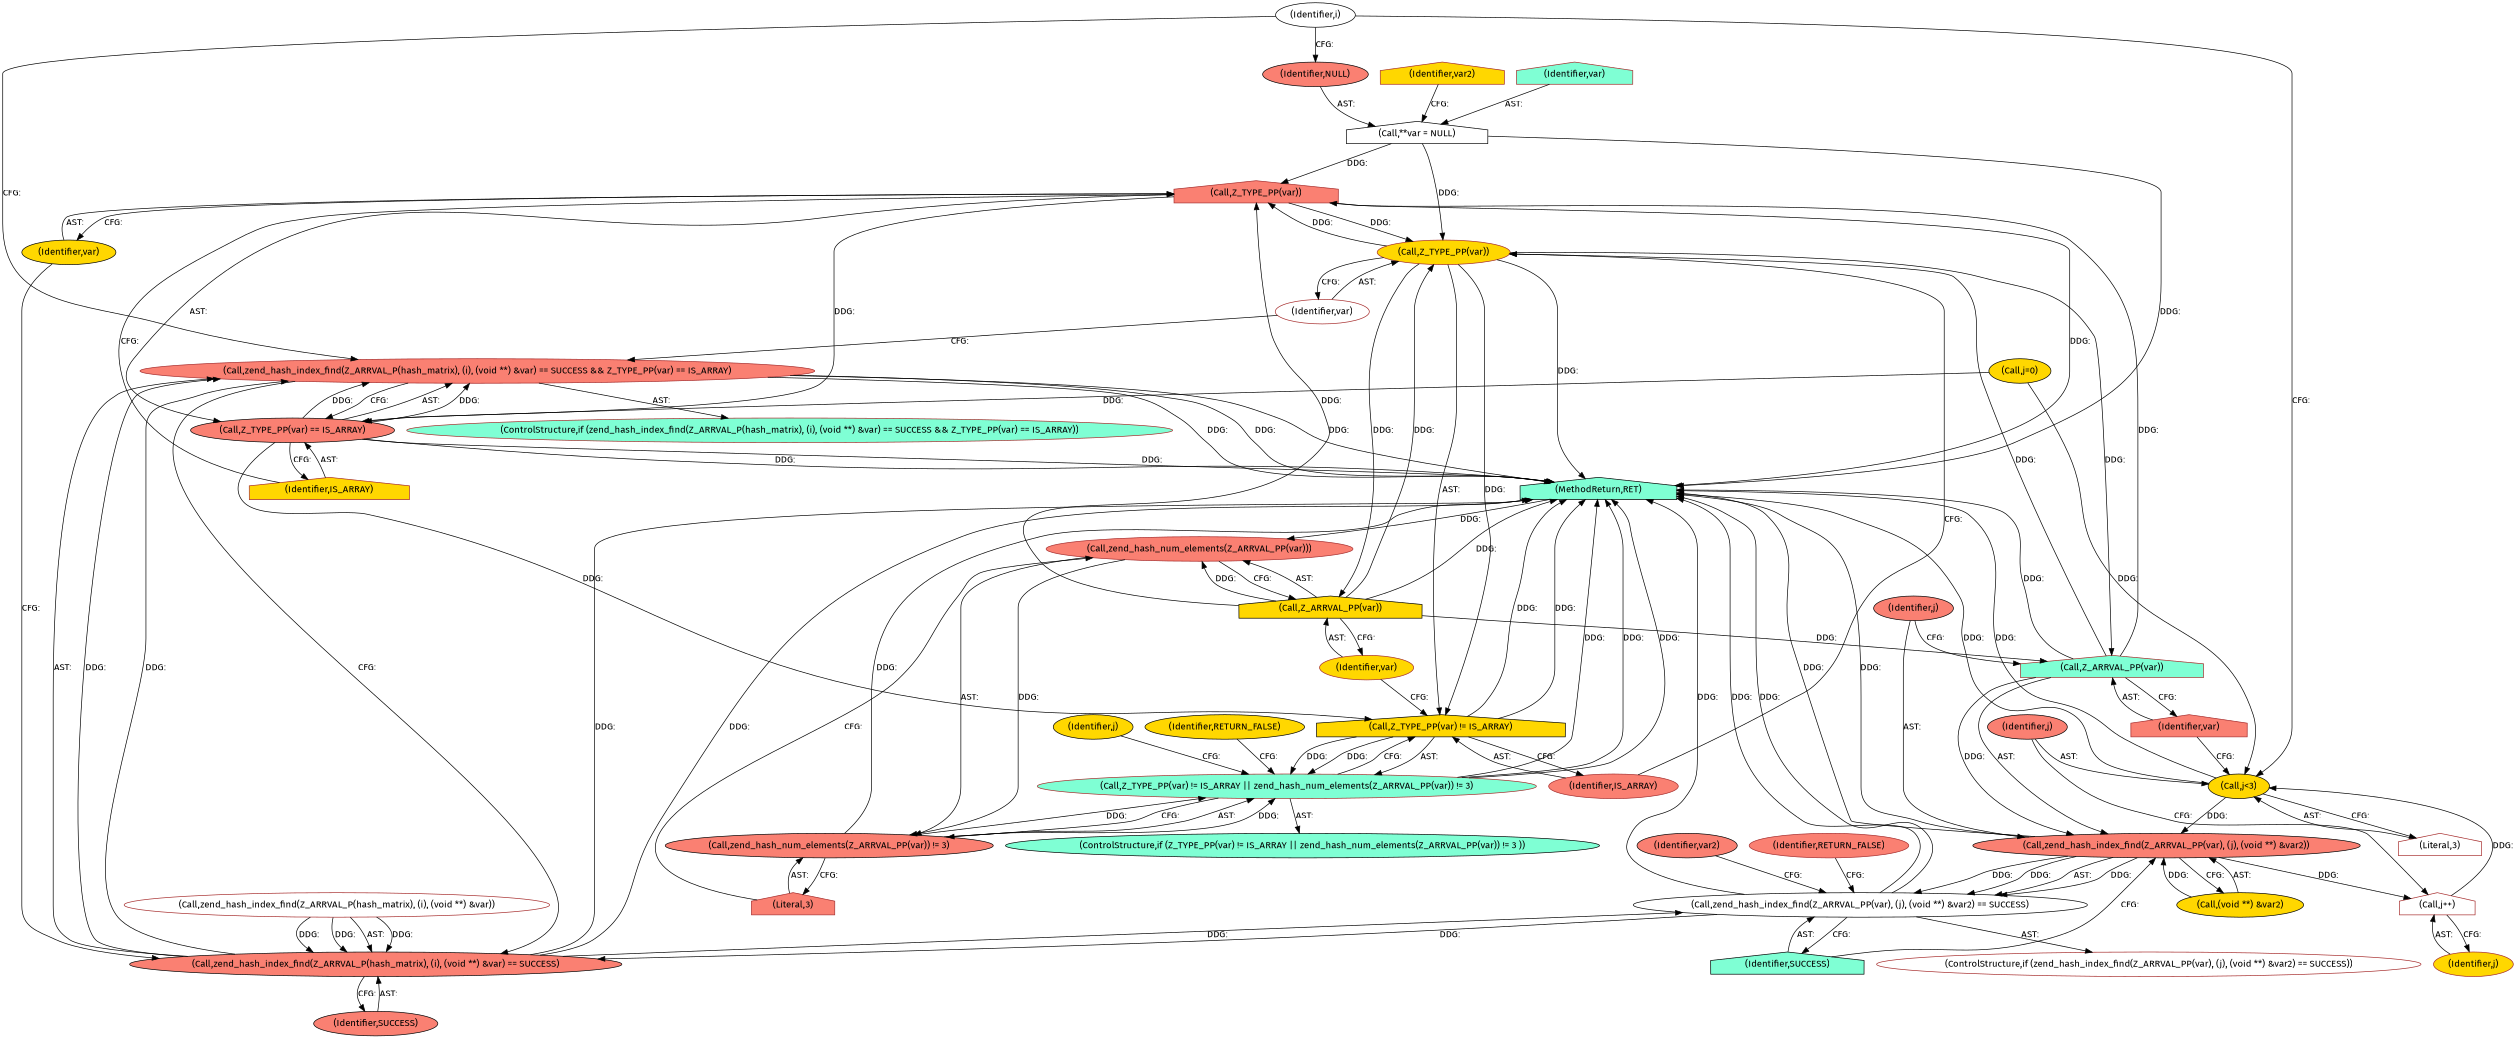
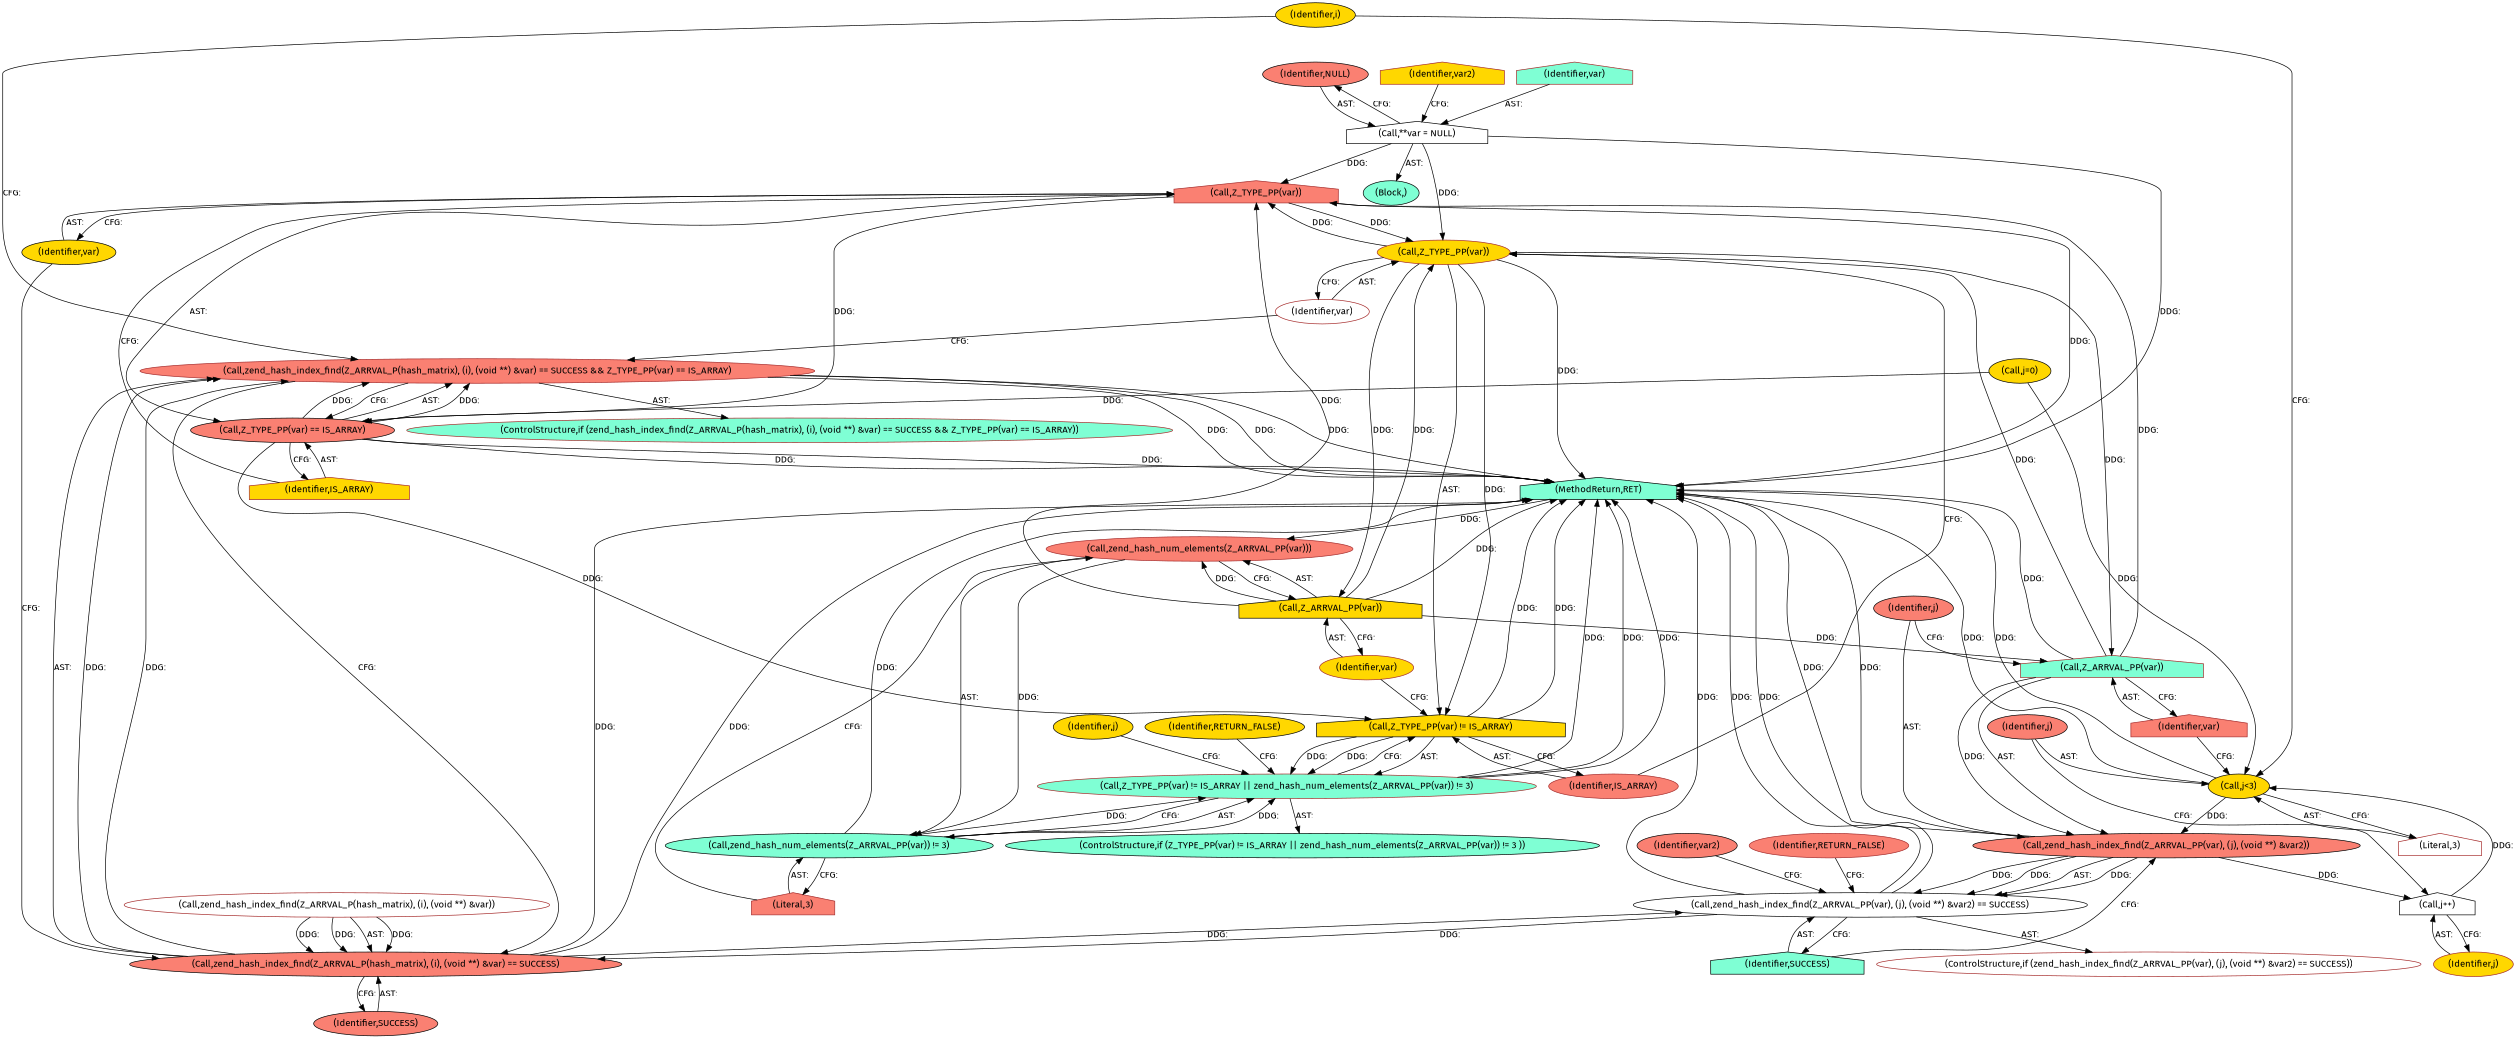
node "(Identifier,i)": fillcolor white -> gold
edge "(Identifier,i)" -> "(Identifier,NULL)": now "(Call,**var = NULL)" -> "(Identifier,NULL)"
node "(Block,)": added
node "(Call,zend_hash_num_elements(Z_ARRVAL_PP(var)) != 3)": fillcolor salmon -> aquamarine
node "(Call,(void **) &var2)": removed
node "(Call,j++)": color brown -> black
